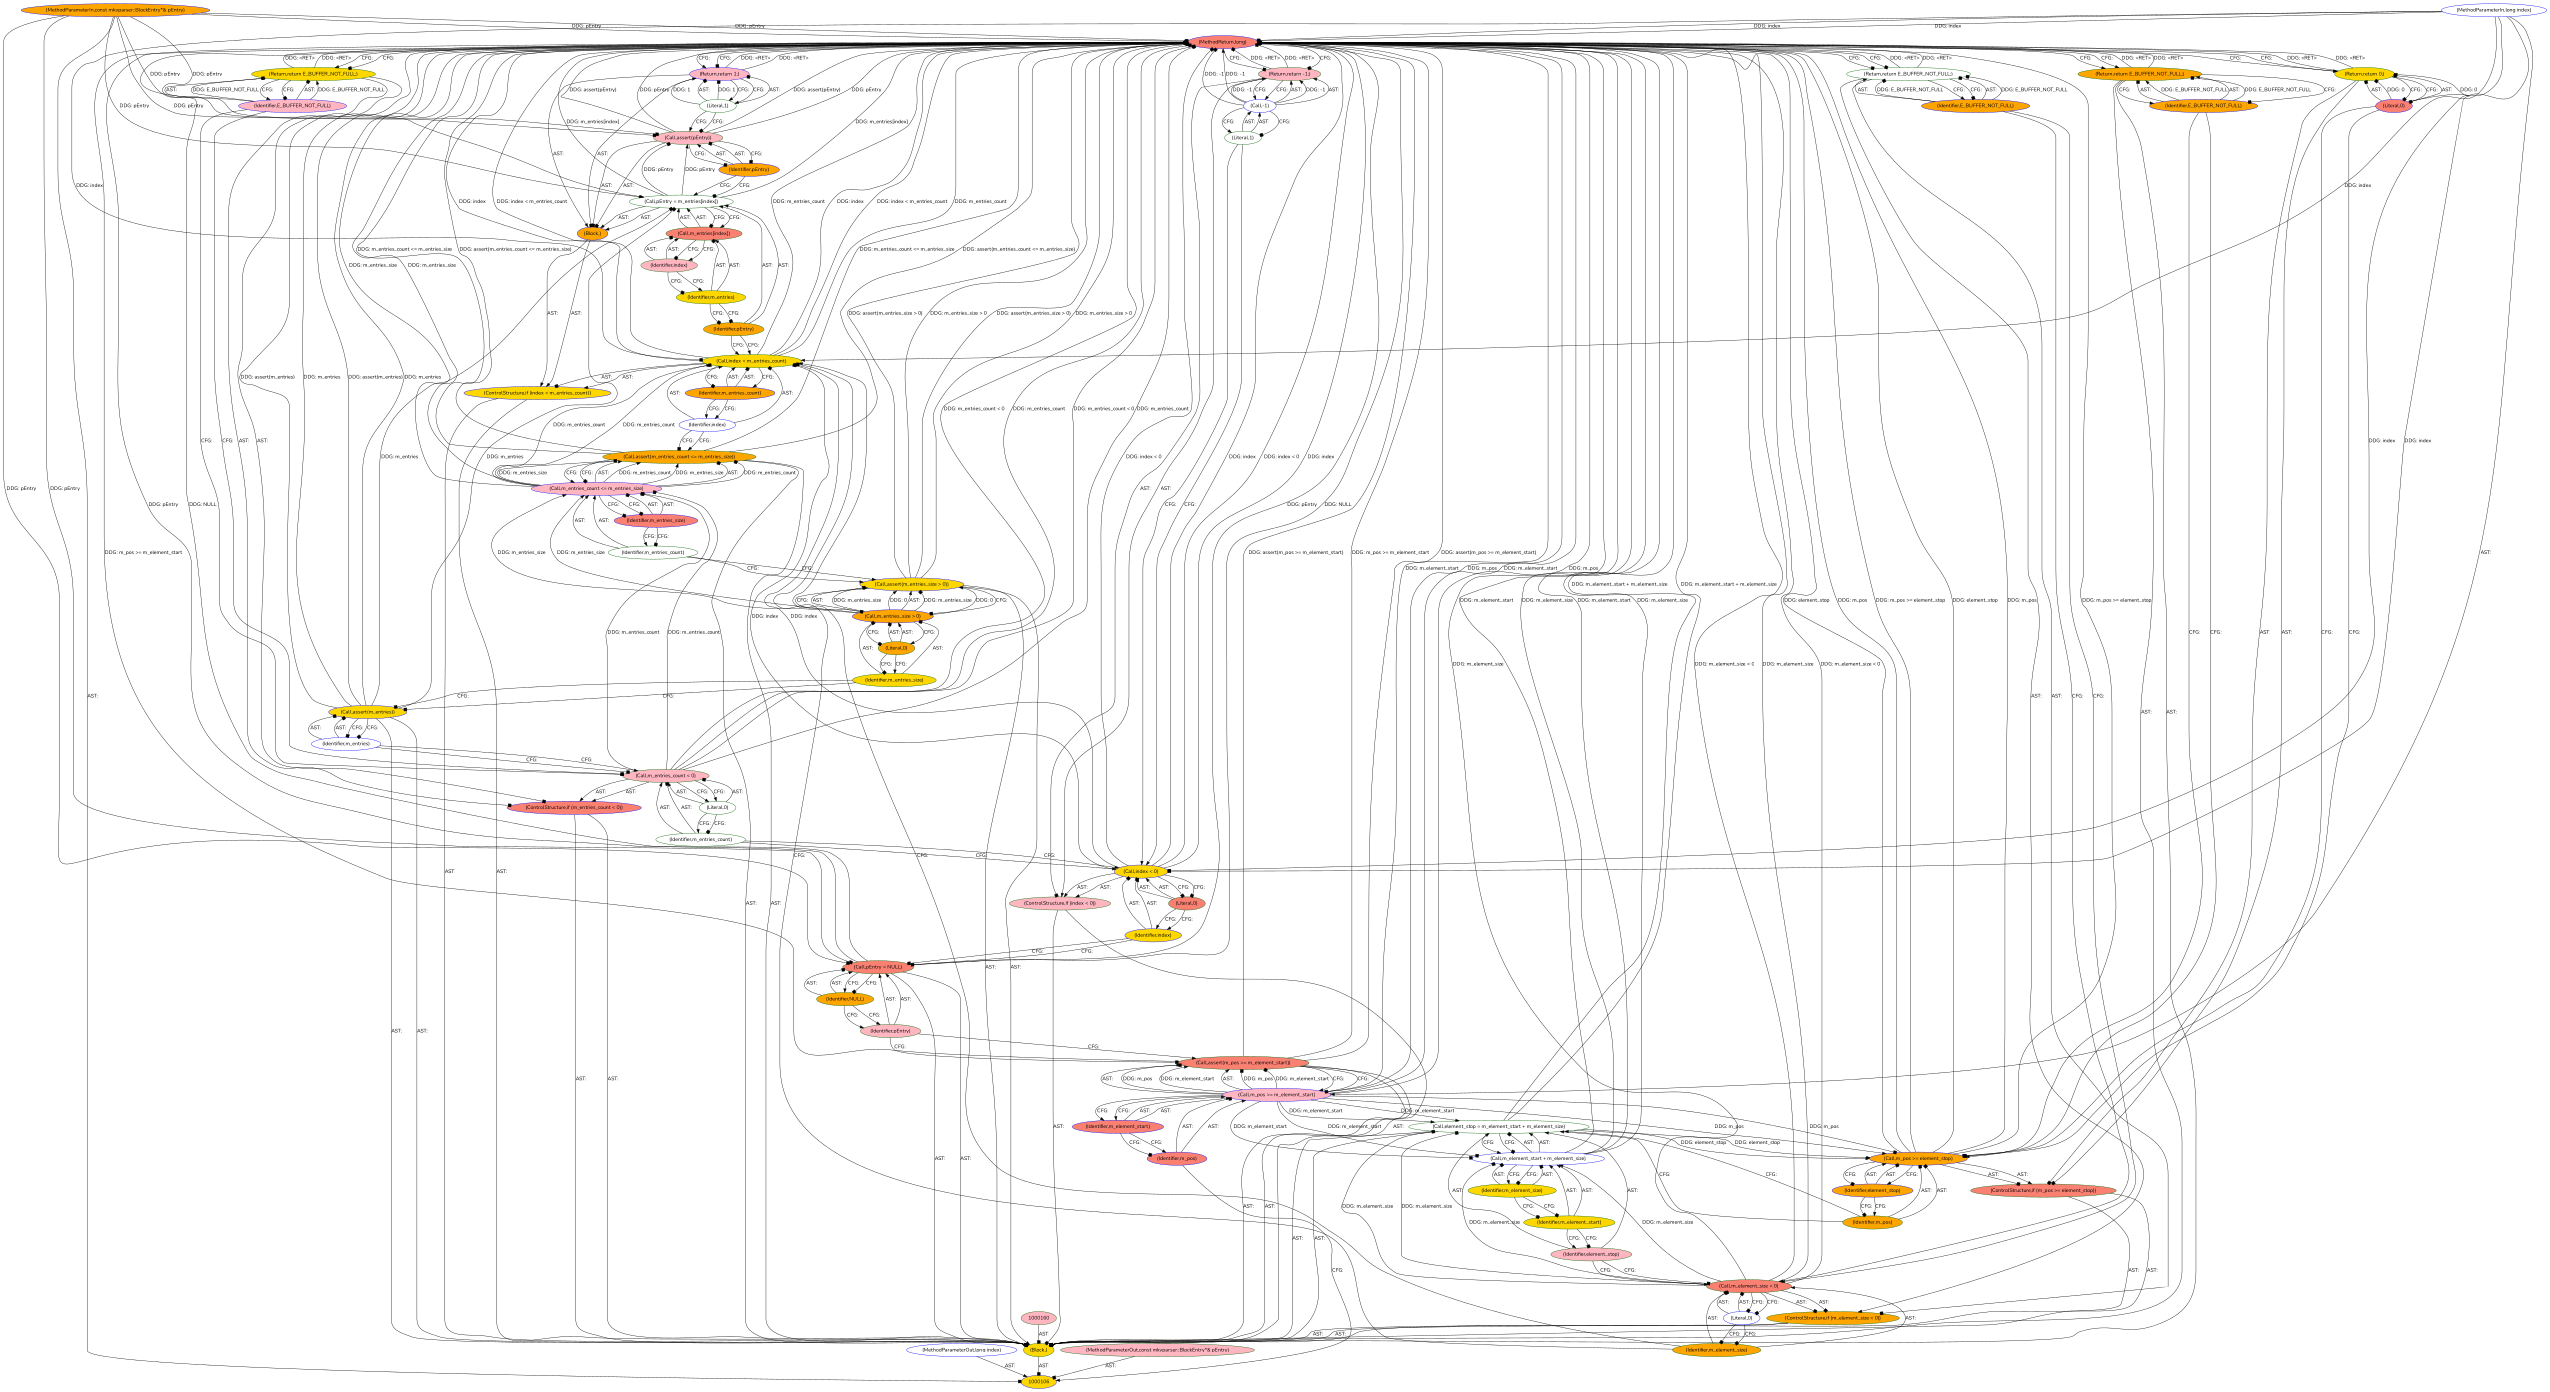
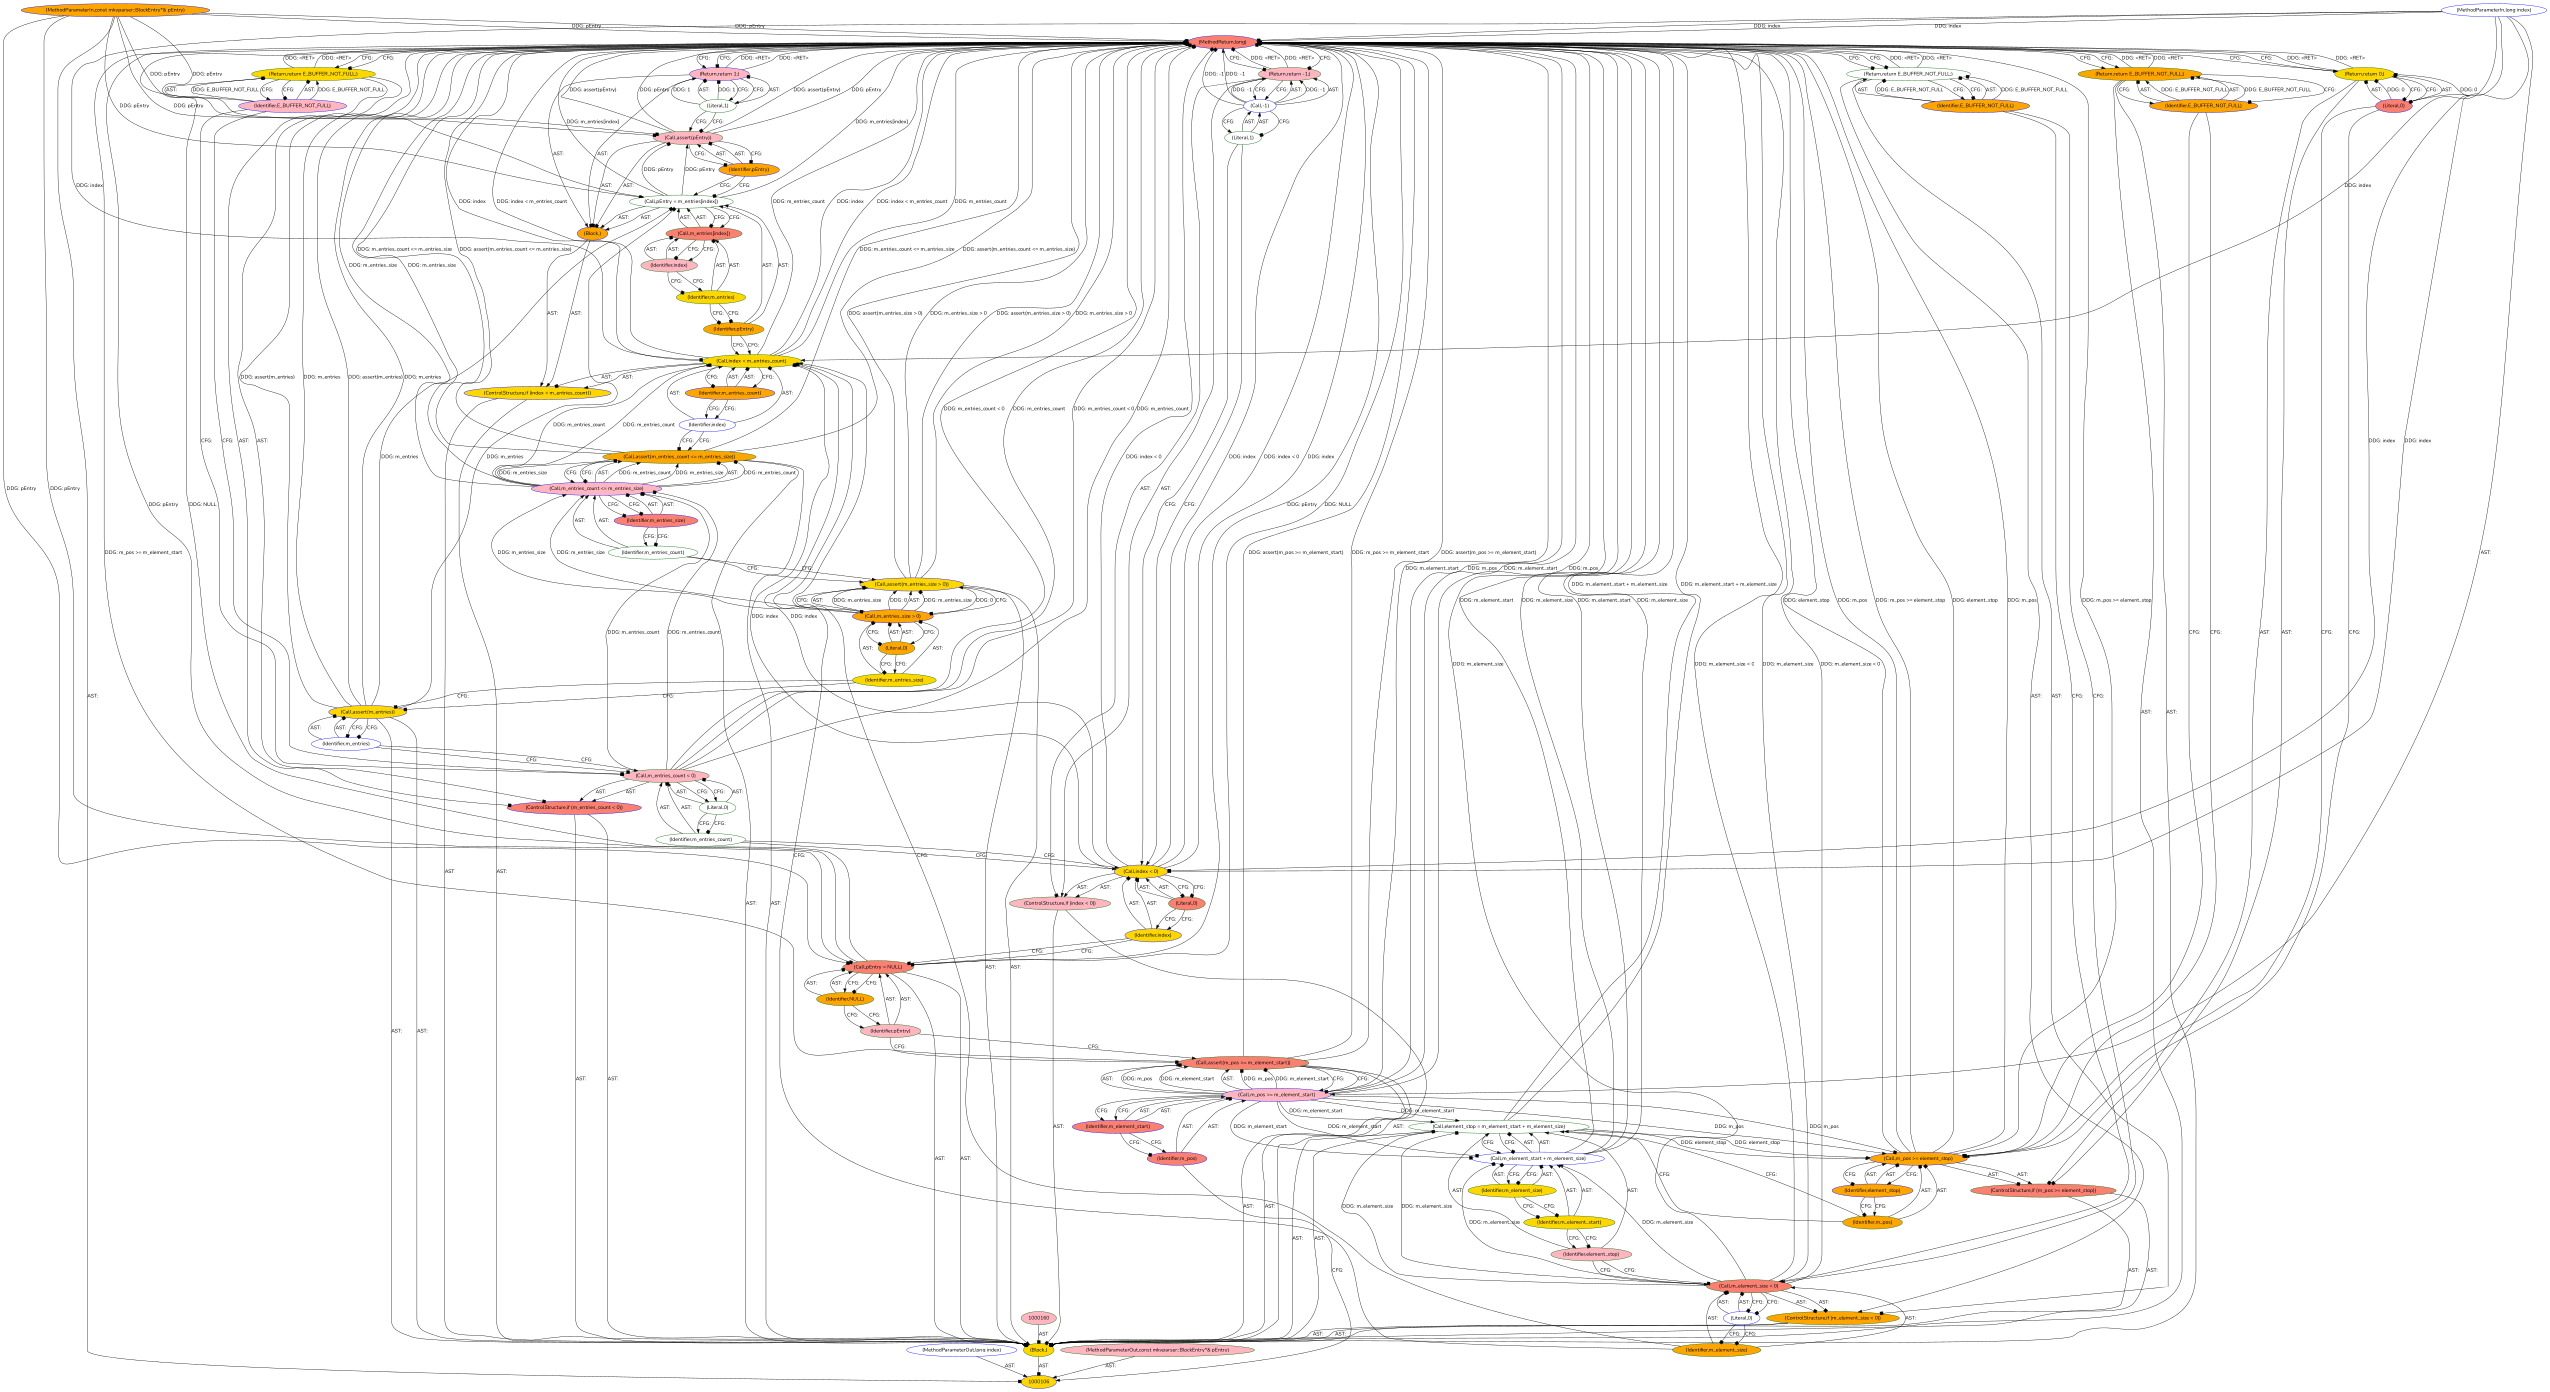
edge "(MethodParameterOut,const mkvparser::BlockEntry*& pEntry)" -> "1000106": arrowhead box -> normal
